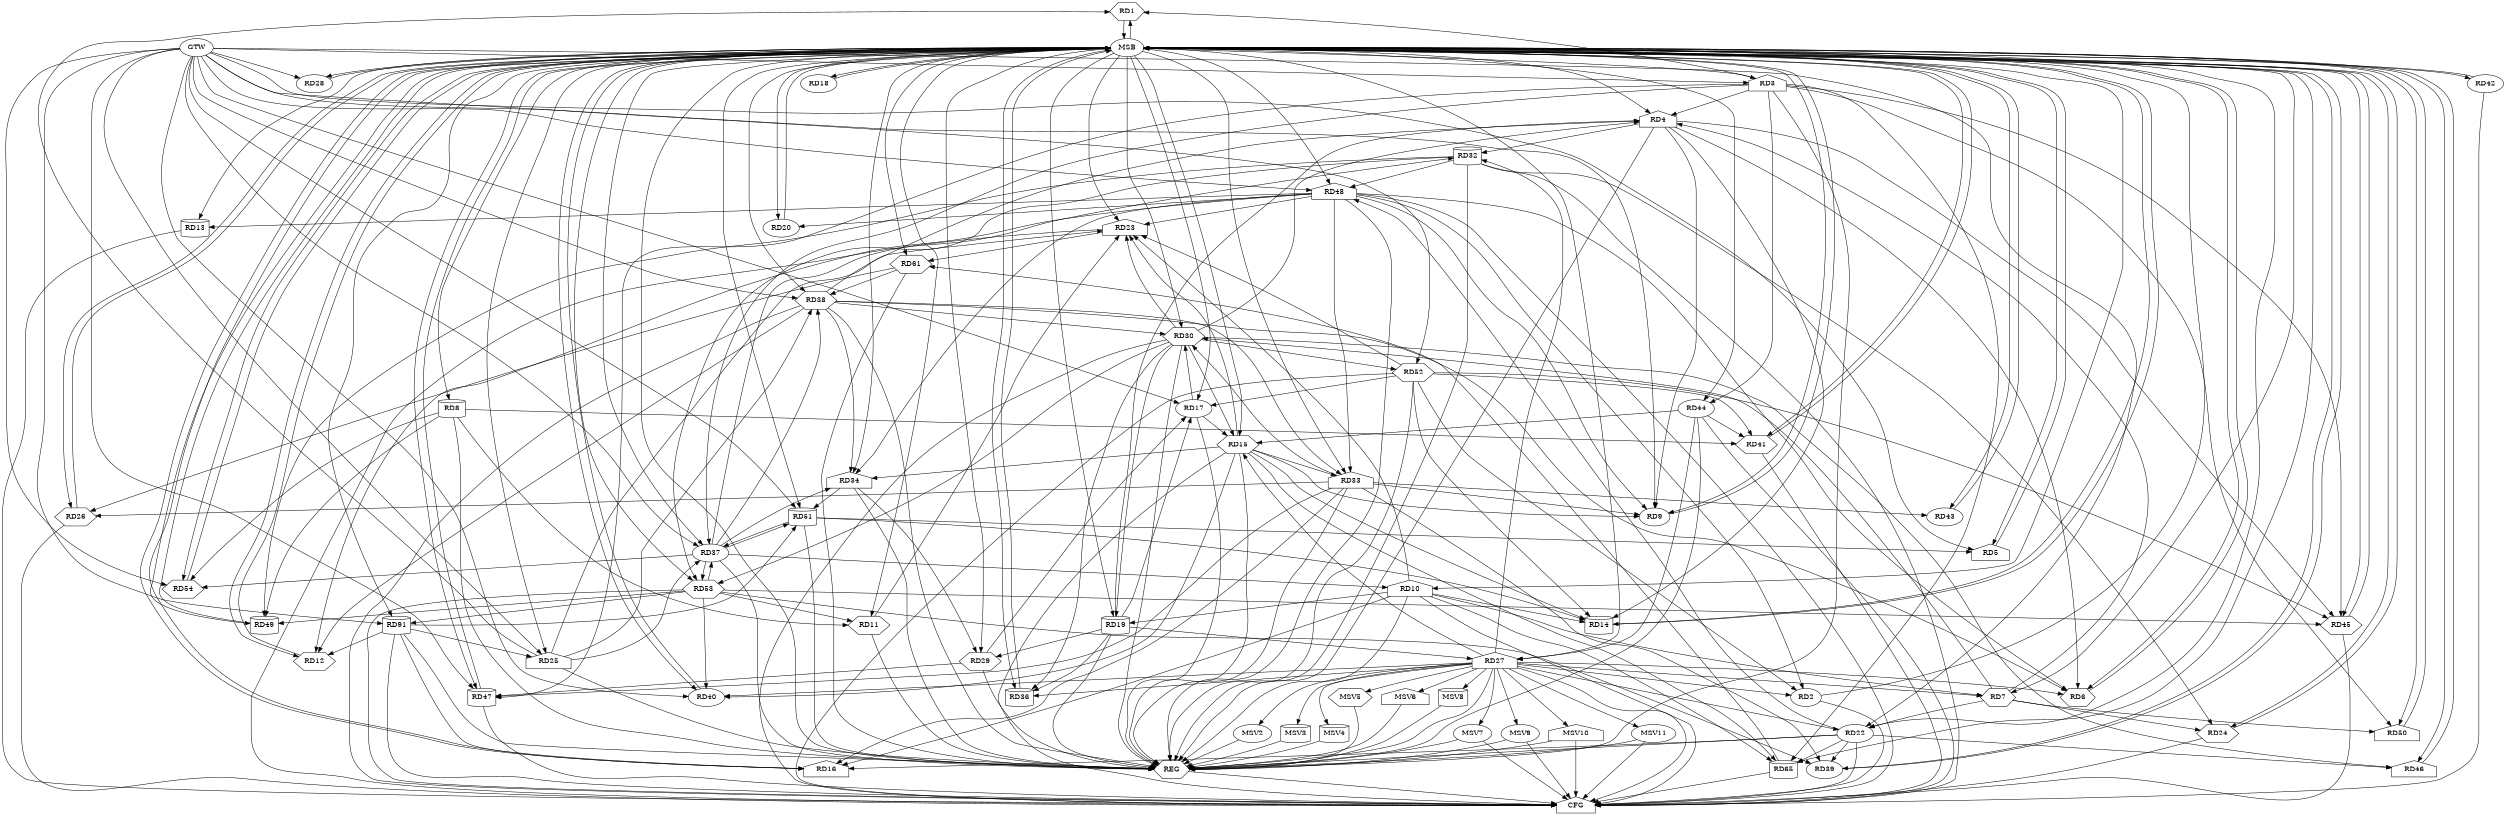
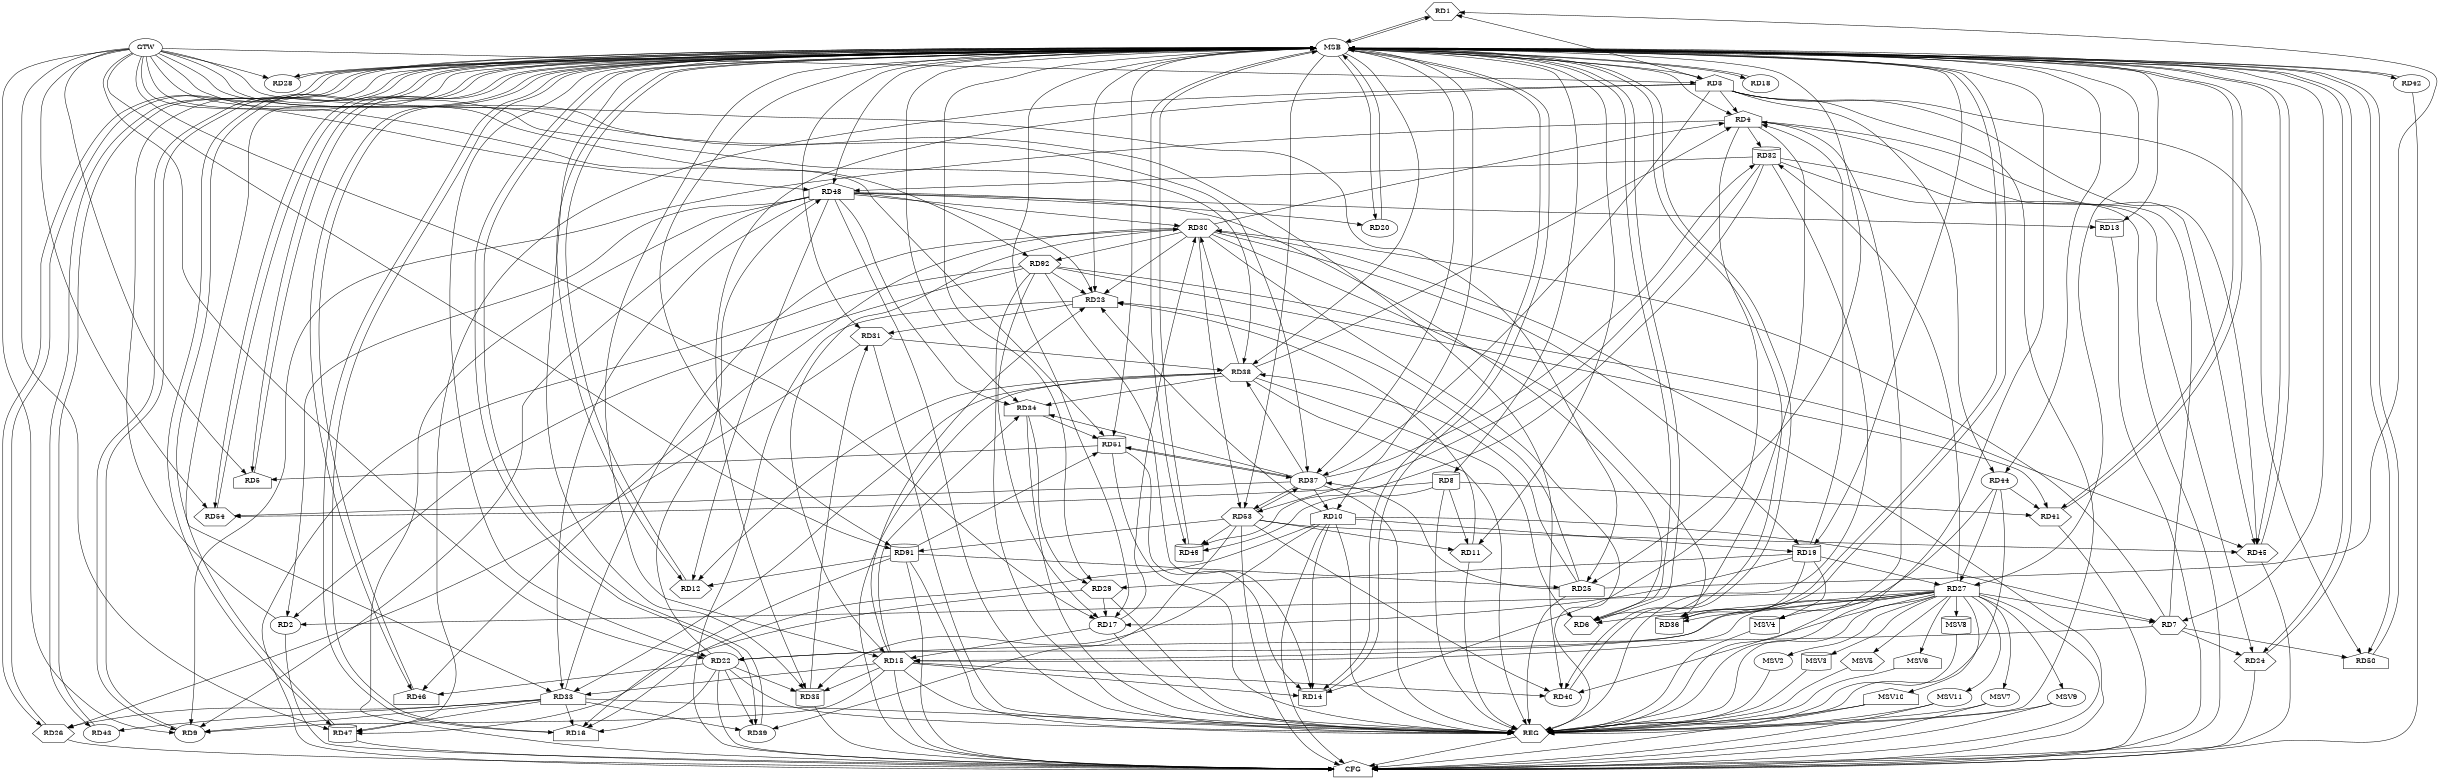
edge "MSB" -> "RD30": now "RD48" -> "RD30"
node "RD61": label "RD61" -> "RD31"
node "RD52": label "RD52" -> "RD92"
edge "RD19" -> "REG": now "RD19" -> "MSV4"
edge "RD44" -> "CFG": removed
node "RD65": label "RD65" -> "RD35"
